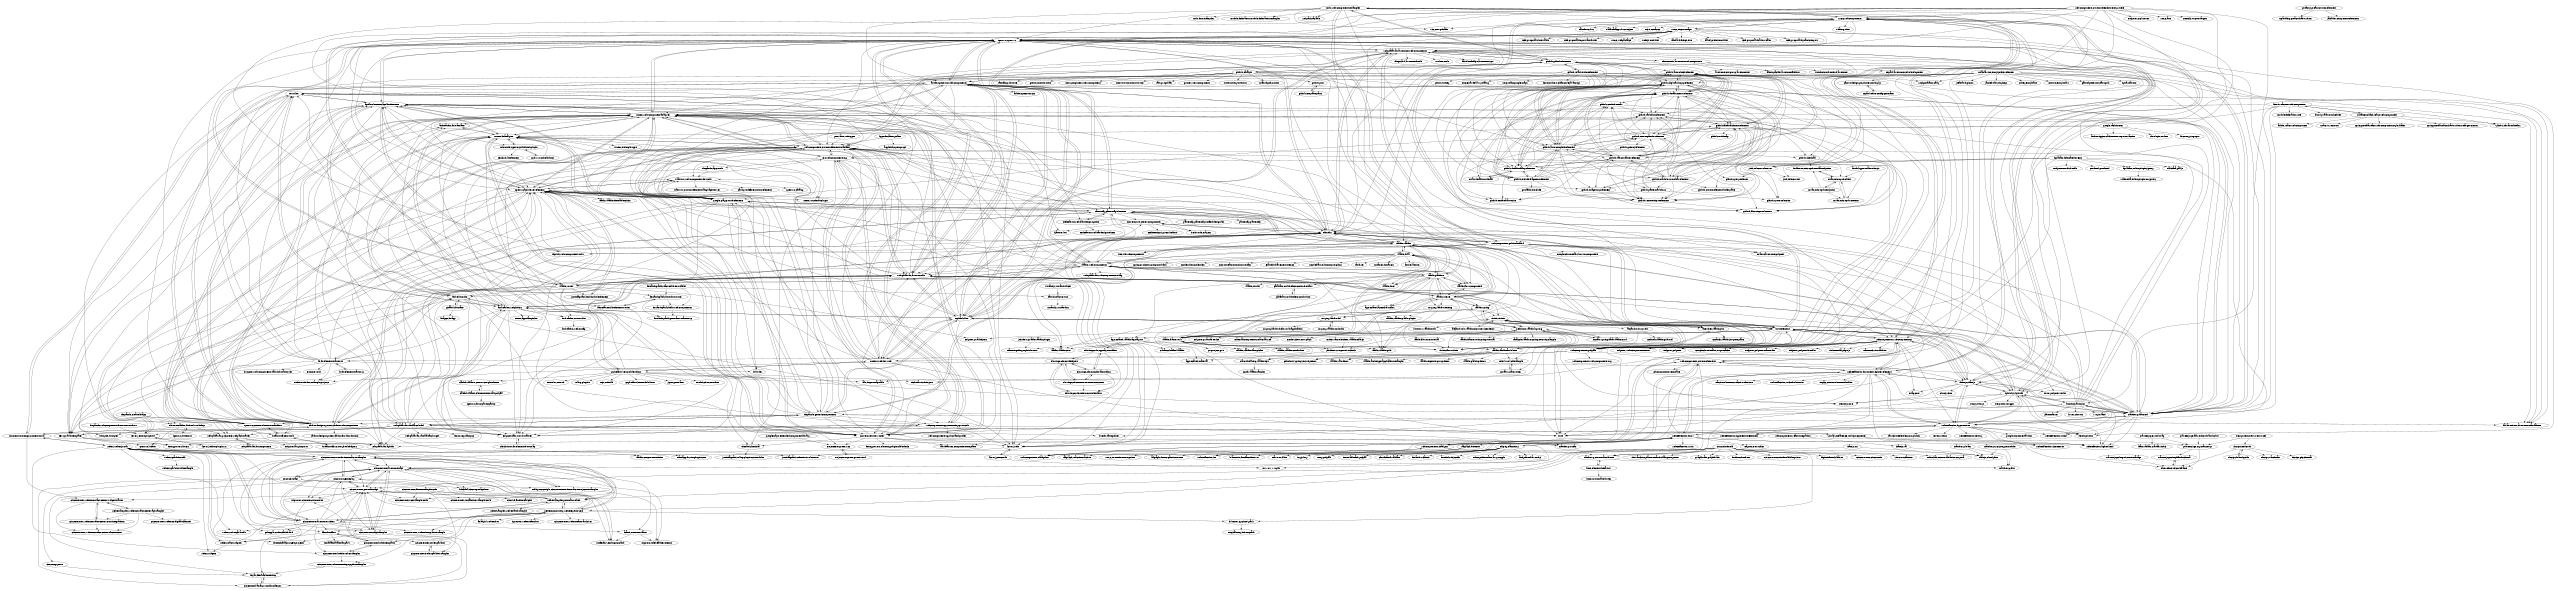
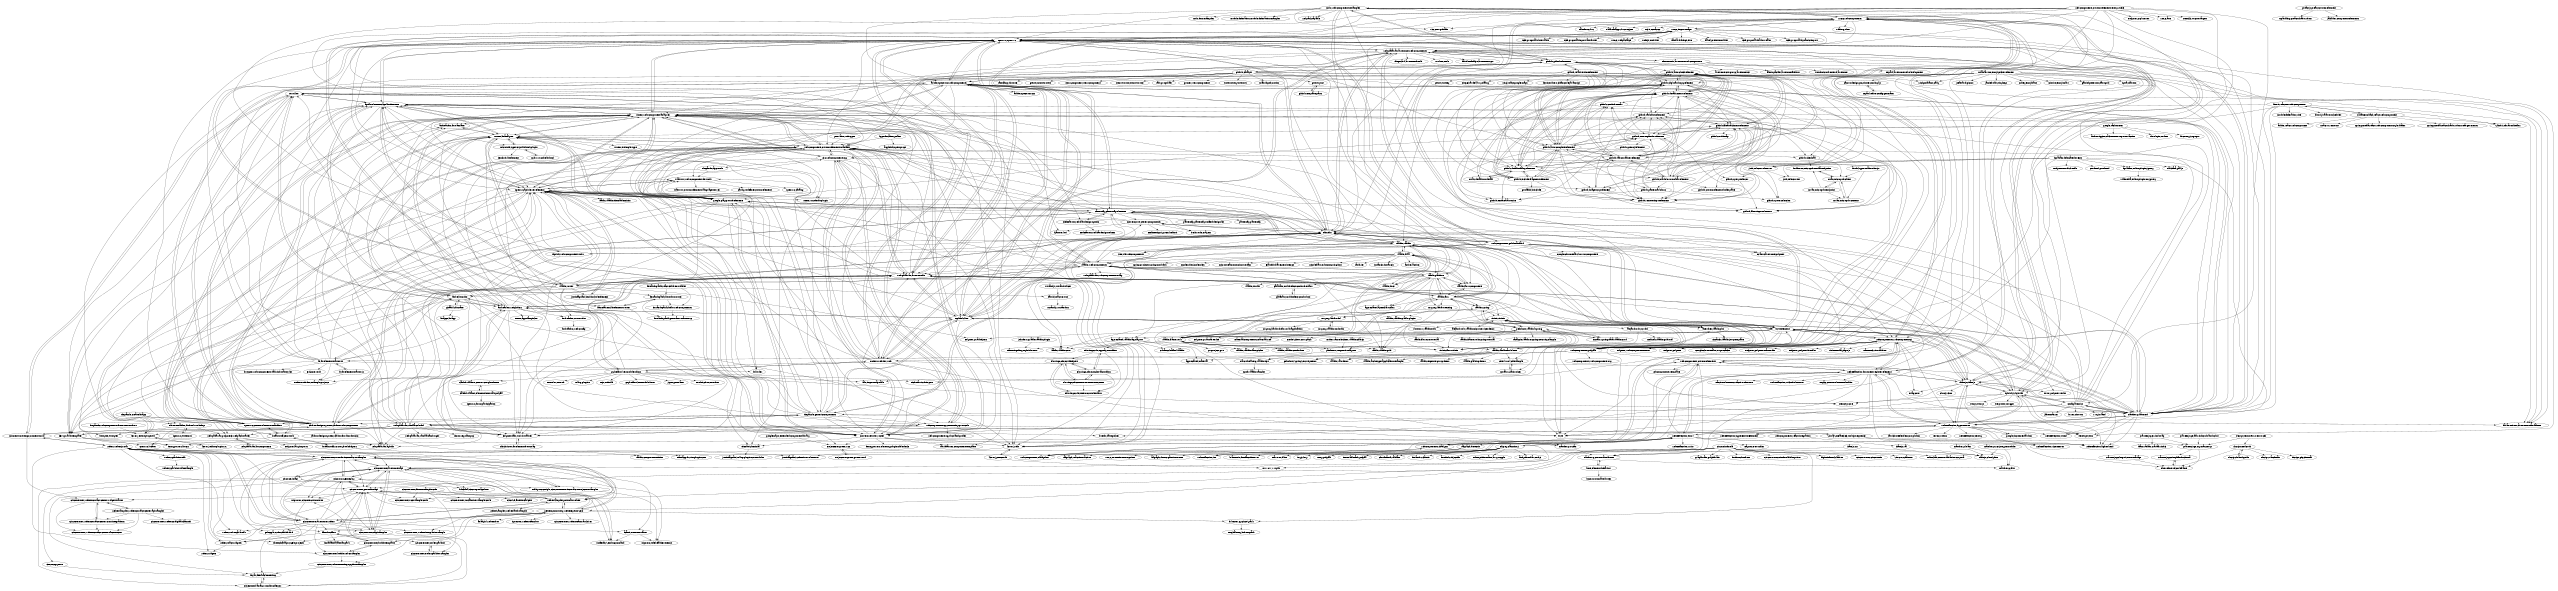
edge "github/combobox-nav" -> "github/task-lists-element": now "github/image-crop-element" -> "github/task-lists-element"
node "vaadin/viewer": label "vaadin/viewer" -> "vaadin/flow"
node "JarekToro/responsive-check": label "JarekToro/responsive-check" -> "JarekToro/responsive-layout"
node "atomicojs/atomico": label "atomicojs/atomico" -> "config/atomico"
edge "skatejs/skatejs" -> "google/incremental-dom": added
node "uber-archive/plato-research-dialogue-system": removed
